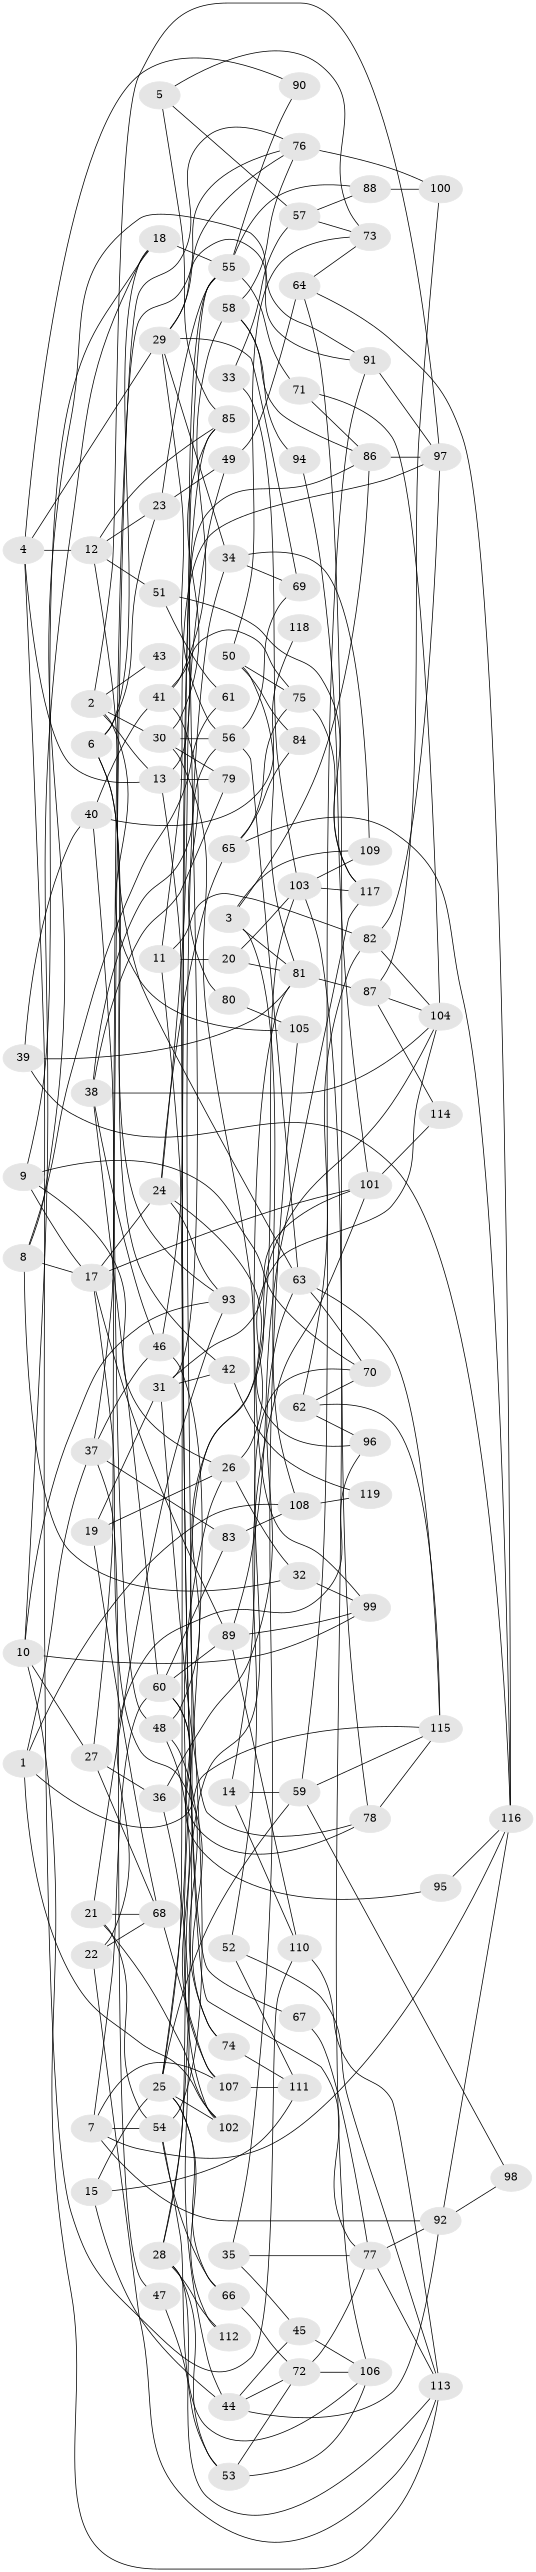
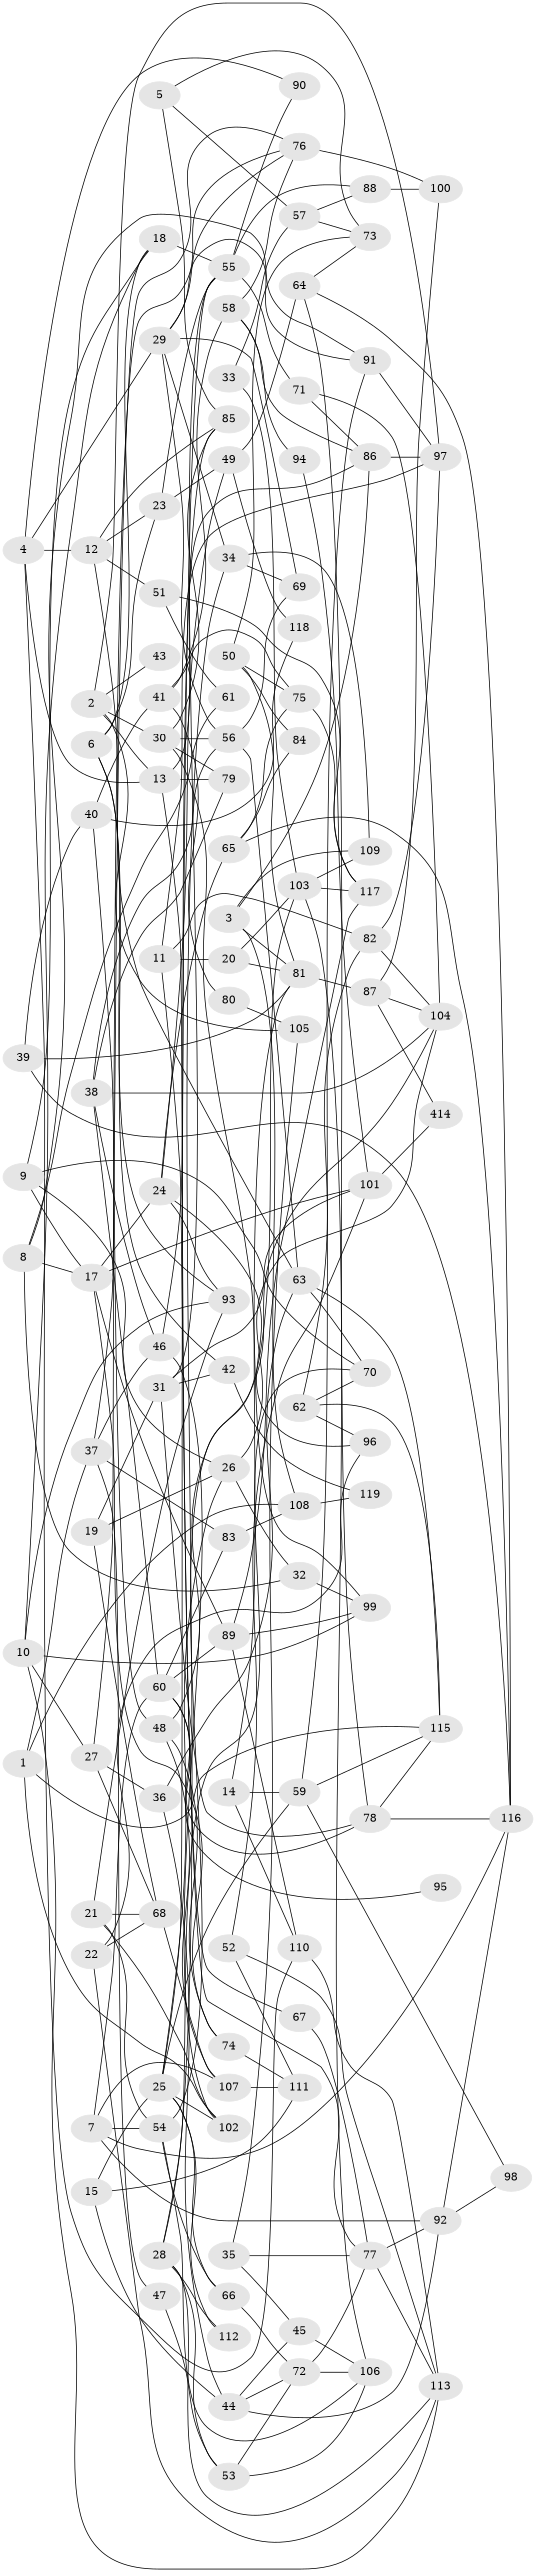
edge "49" -- "118": added
node "114": label "114" -> "414"
edge "116" -- "95": now "116" -- "78"
